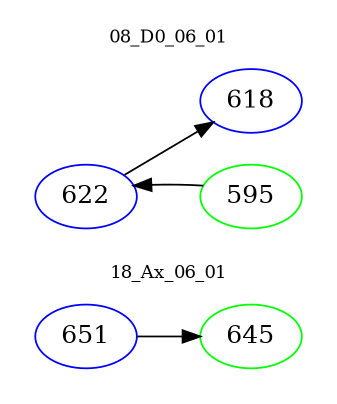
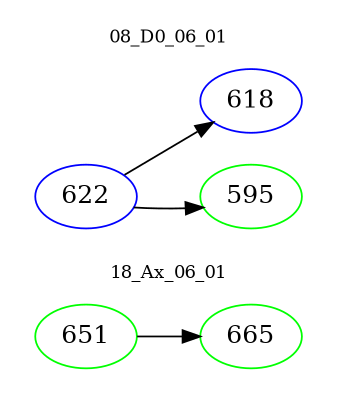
edge "595" -> "622": reversed
node "651": color blue -> green
node "645": label "645" -> "665"
